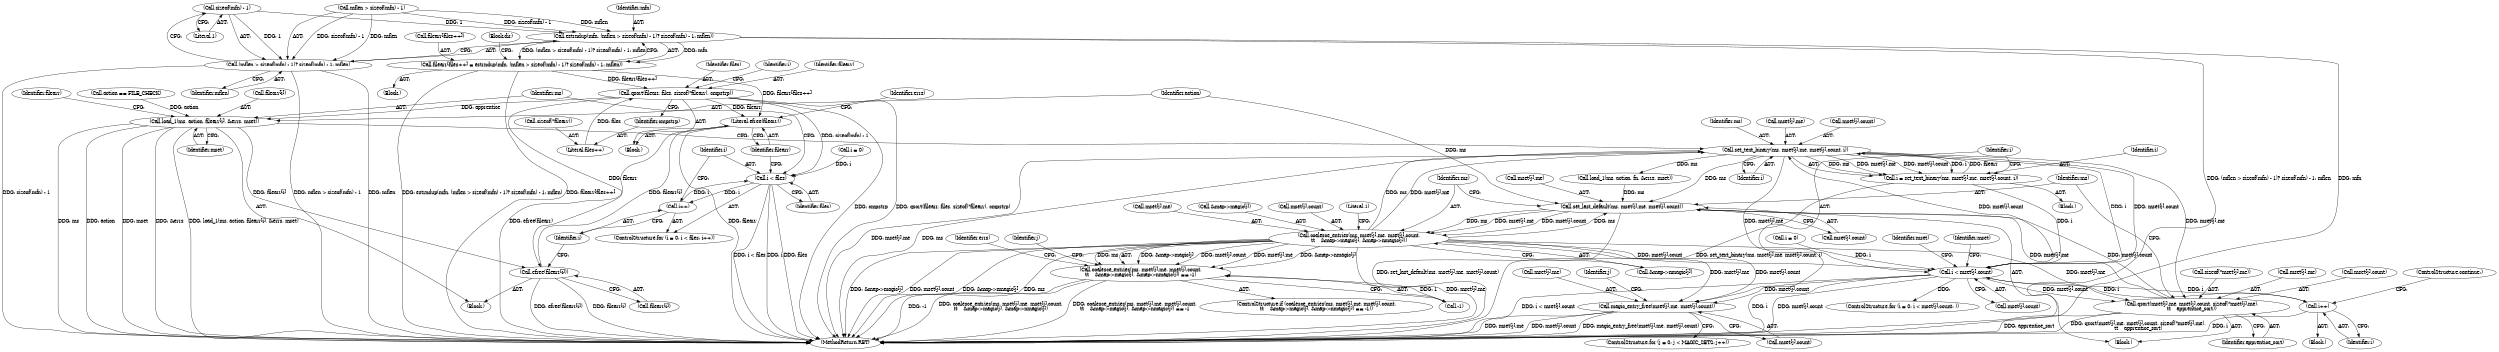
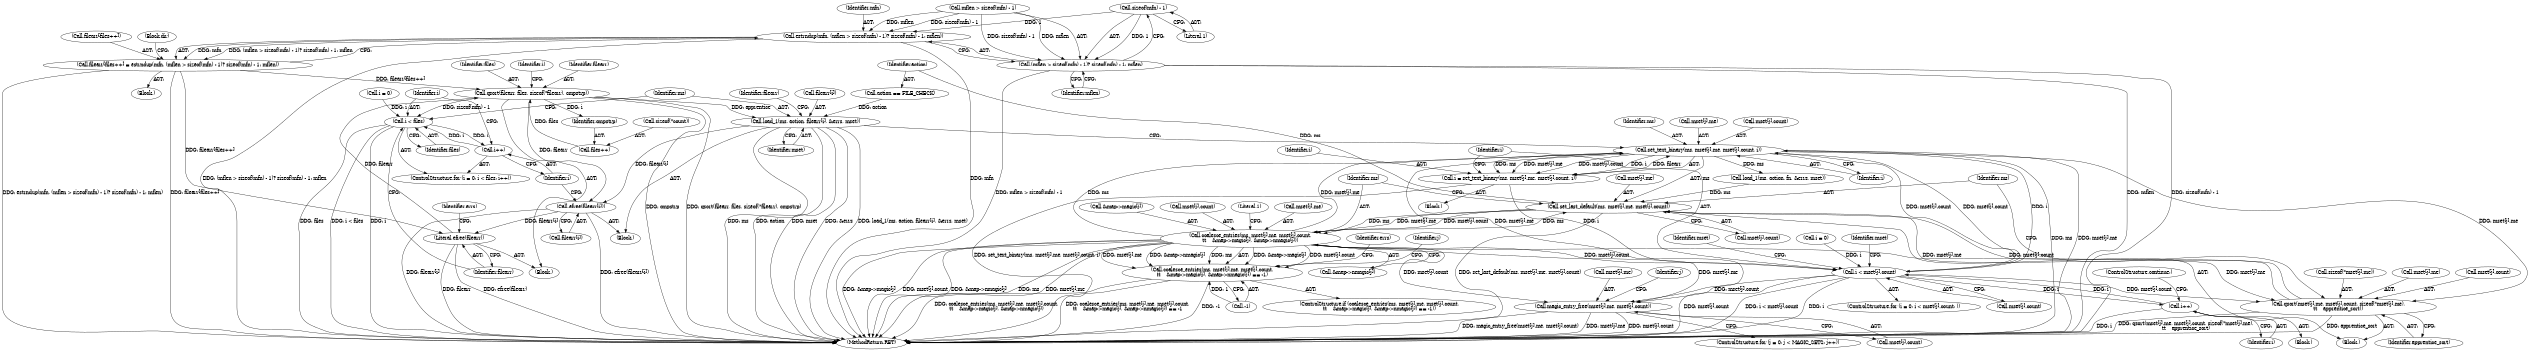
edge "(Identifier,mflen)" -> "(Call,(mflen > sizeof(mfn) - 1)? sizeof(mfn) - 1: mflen)": label "AST: " -> "CFG: "
edge "(Identifier,action)" -> "(Call,load_1(ms, action, filearr[i], &errs, mset))": now "(Identifier,action)" -> "(Call,action == FILE_CHECK)"
edge "(Call,qsort(filearr, files, sizeof(*filearr), cmpstrp))" -> "(Literal,efree(filearr))": reversed
edge "(Call,qsort(filearr, files, sizeof(*filearr), cmpstrp))" -> "(Identifier,cmpstrp)": label "CFG: " -> "DDG: i"
node "(Call,sizeof(*filearr))": label "(Call,sizeof(*filearr))" -> "(Call,sizeof(*count))"
node "(Literal,files++)": label "(Literal,files++)" -> "(Call,files++)"
edge "(Call,set_text_binary(ms, mset[j].me, mset[j].count, i))" -> "(Call,set_last_default(ms, mset[j].me, mset[j].count))": label "DDG: ms" -> "AST: ms"
edge "(Call,i < mset[j].count)" -> "(ControlStructure,for (i = 0; i < mset[j].count; ))": label "DDG: " -> "AST: "
